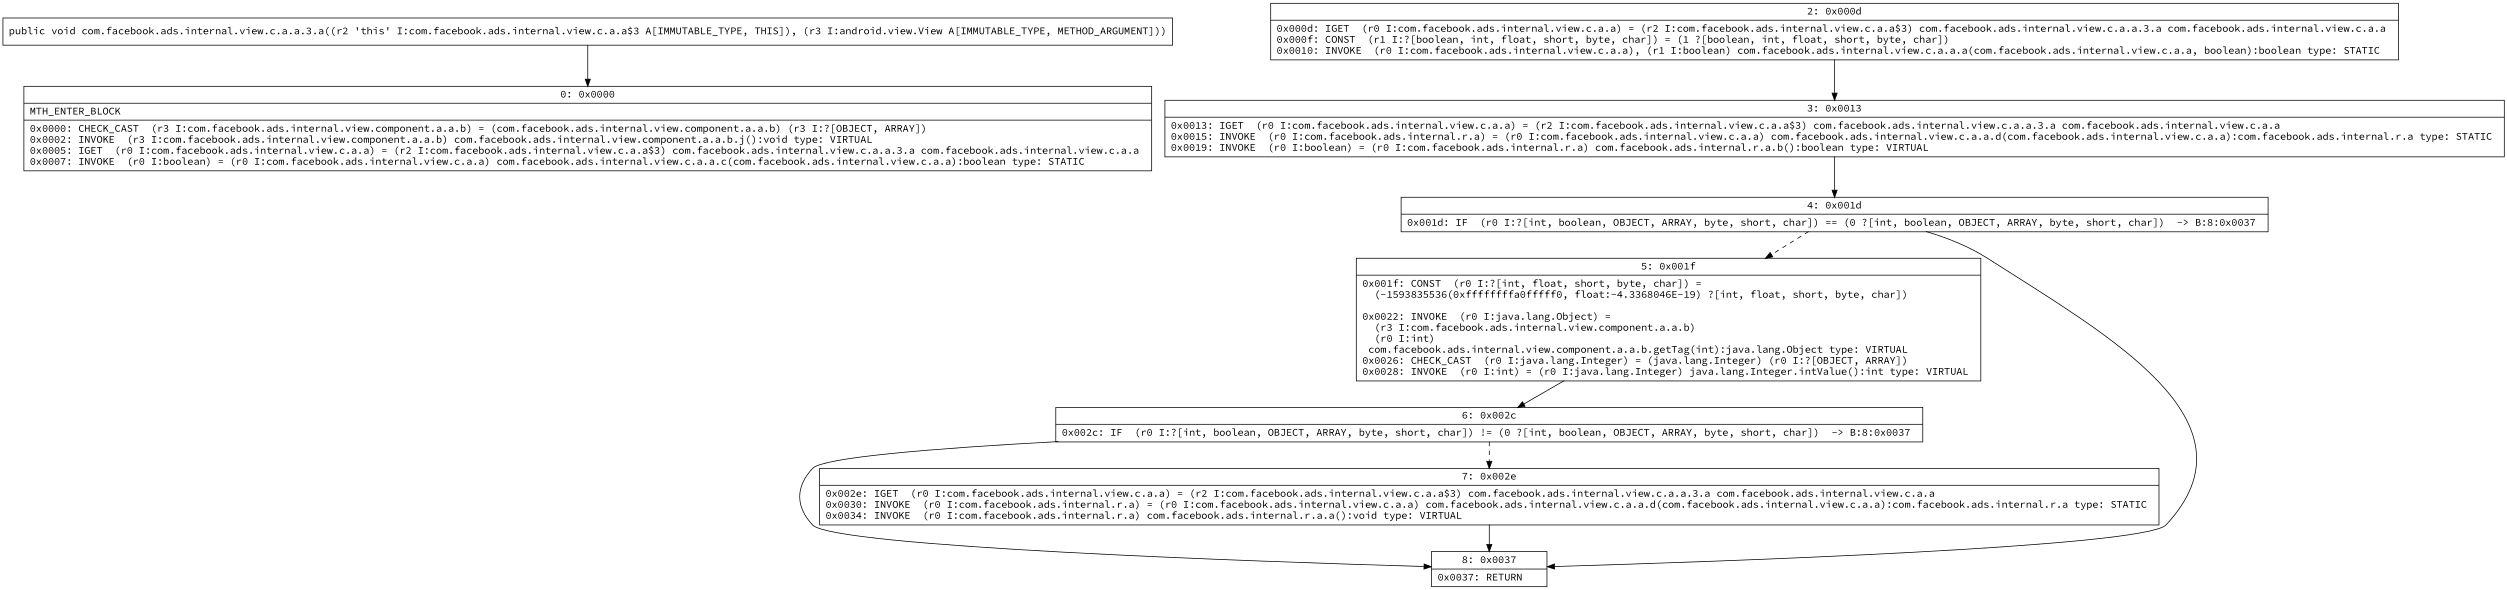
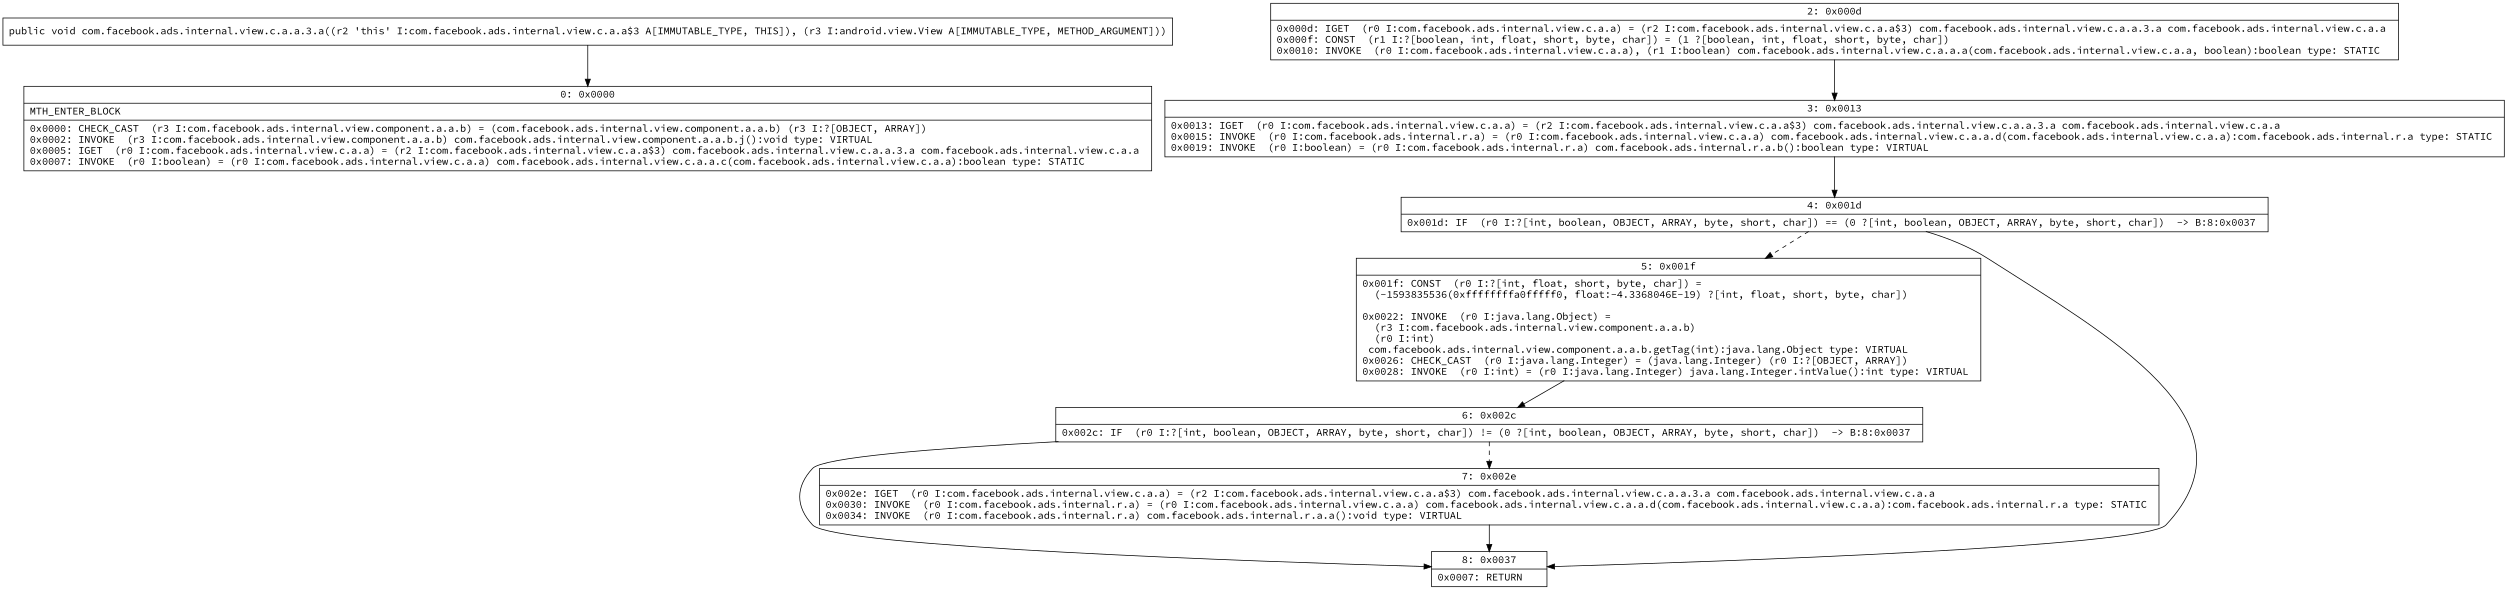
node "8: 0x0037": text "0x0037: RETURN" -> "0x0007: RETURN"
